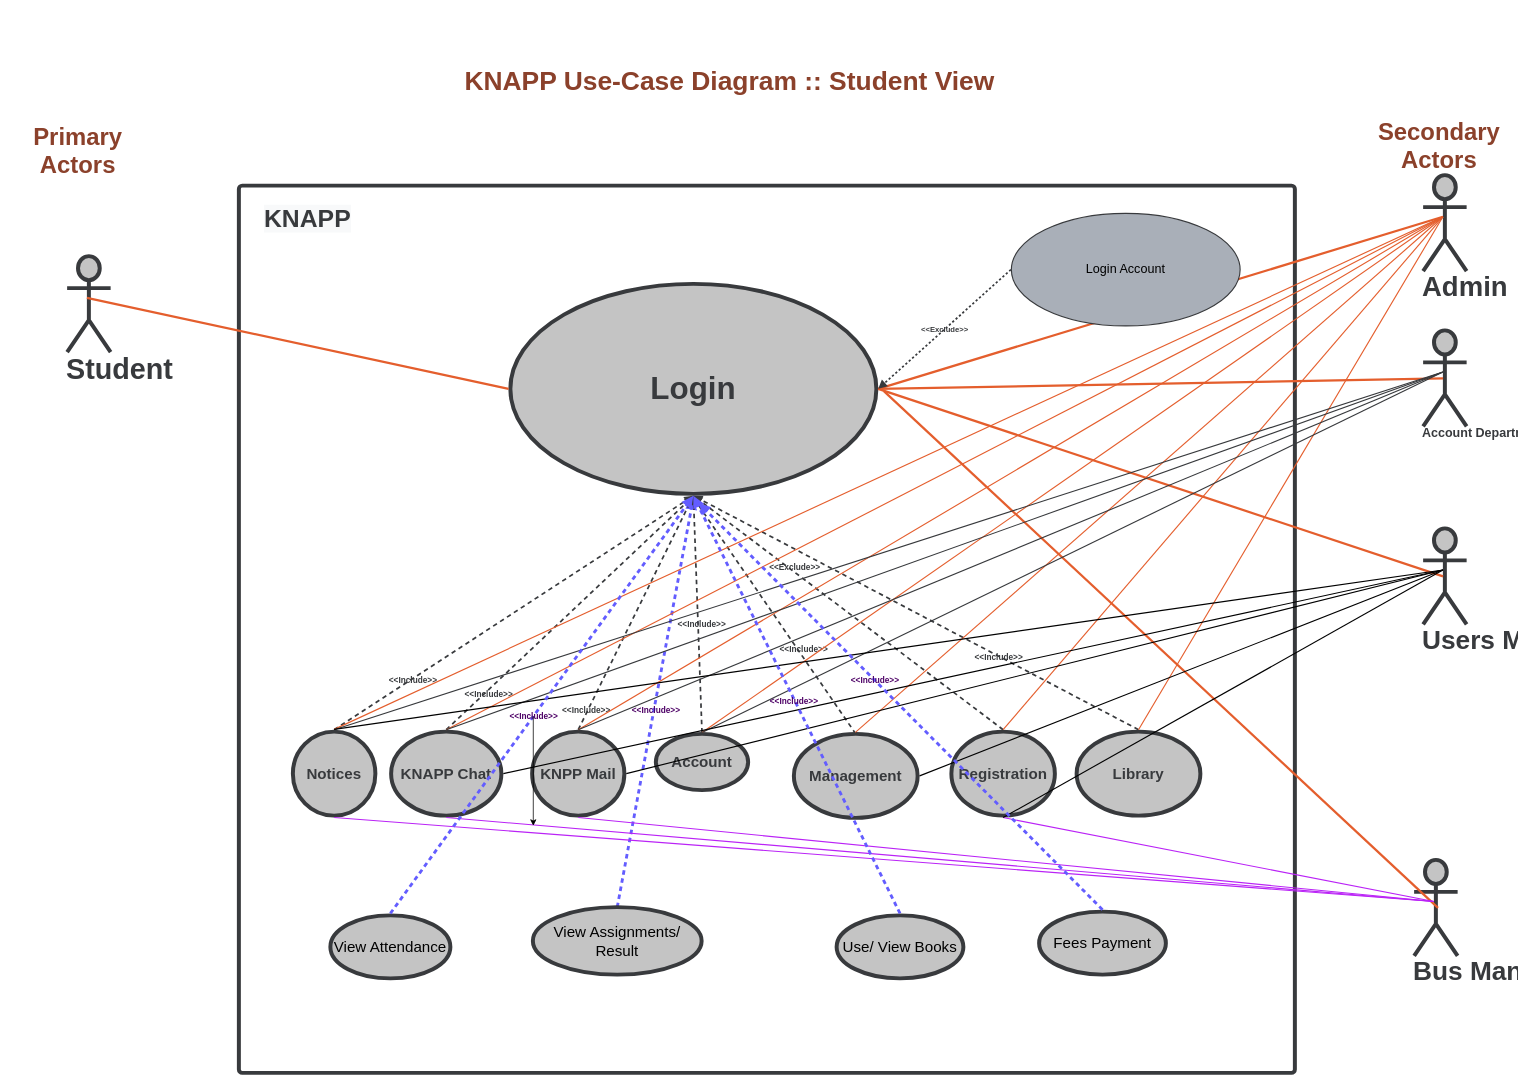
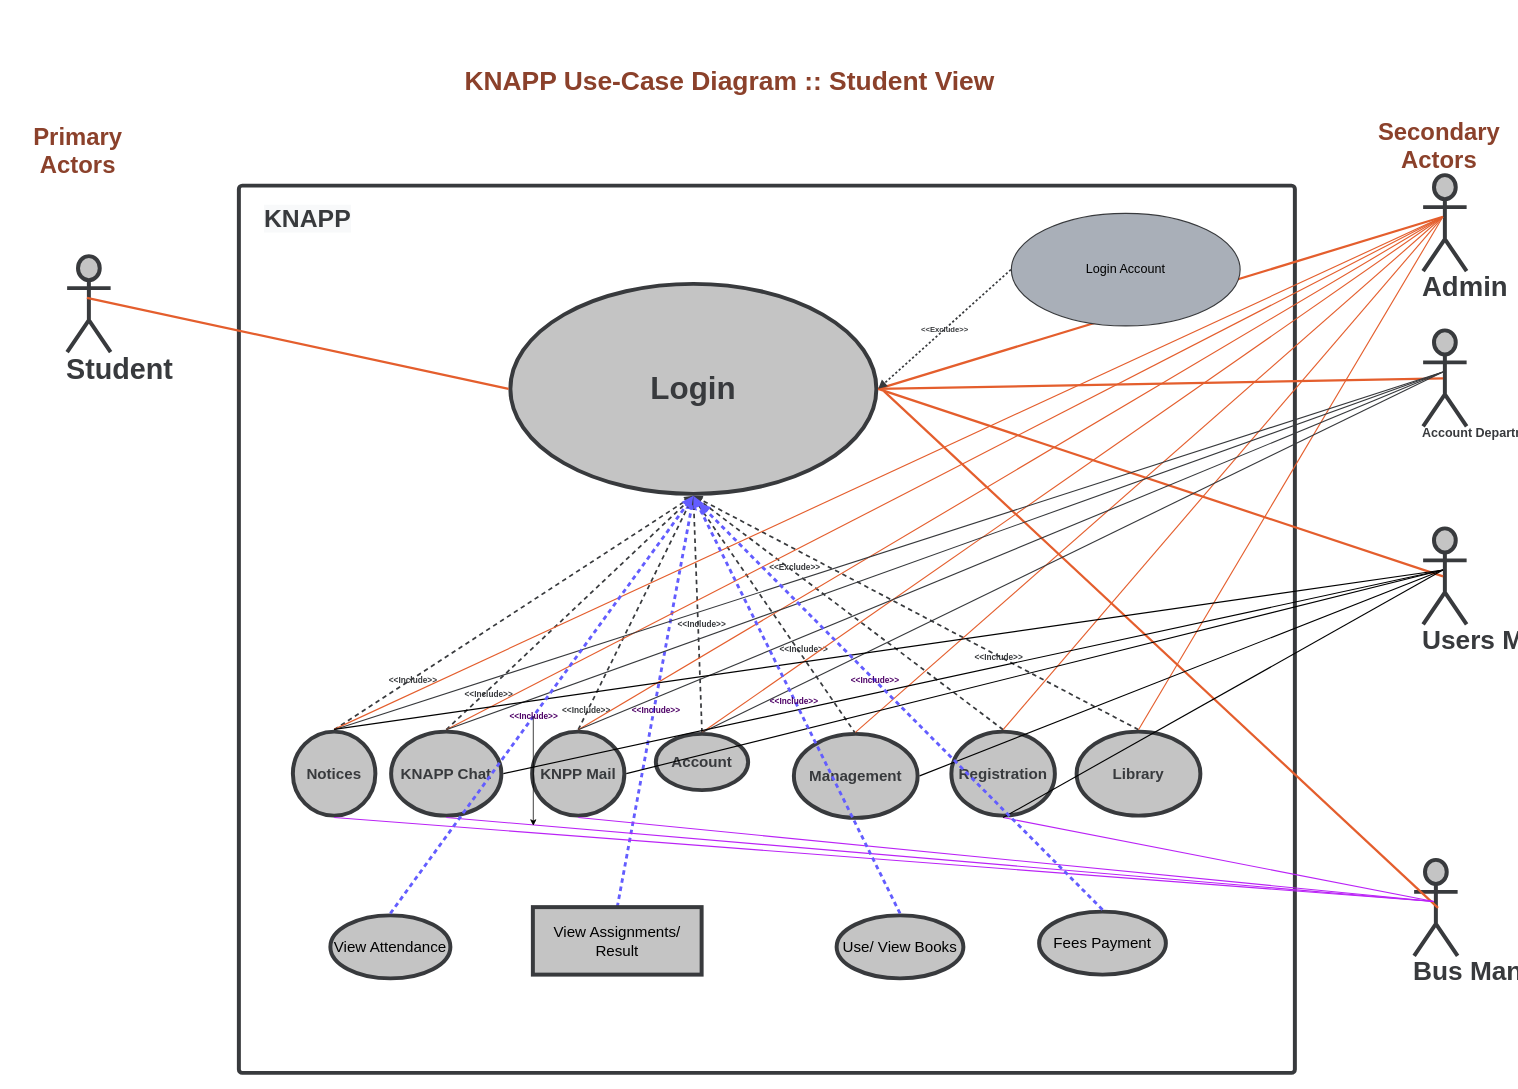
node "View Assignments/ Result": shape ellipse -> rectangle
